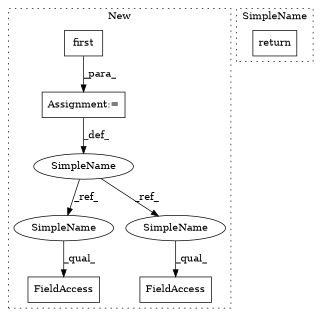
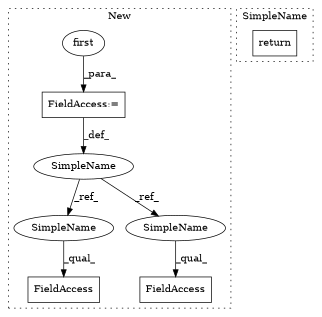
node "first": shape box -> ellipse
node "Assignment:=": label "Assignment:=" -> "FieldAccess:="
